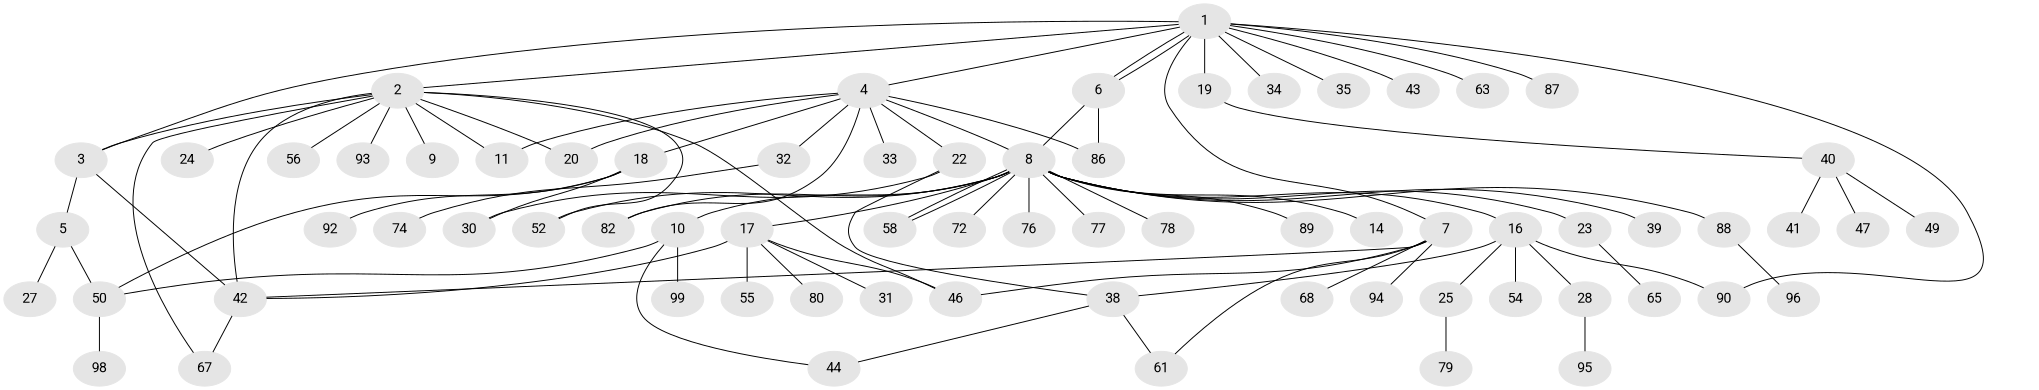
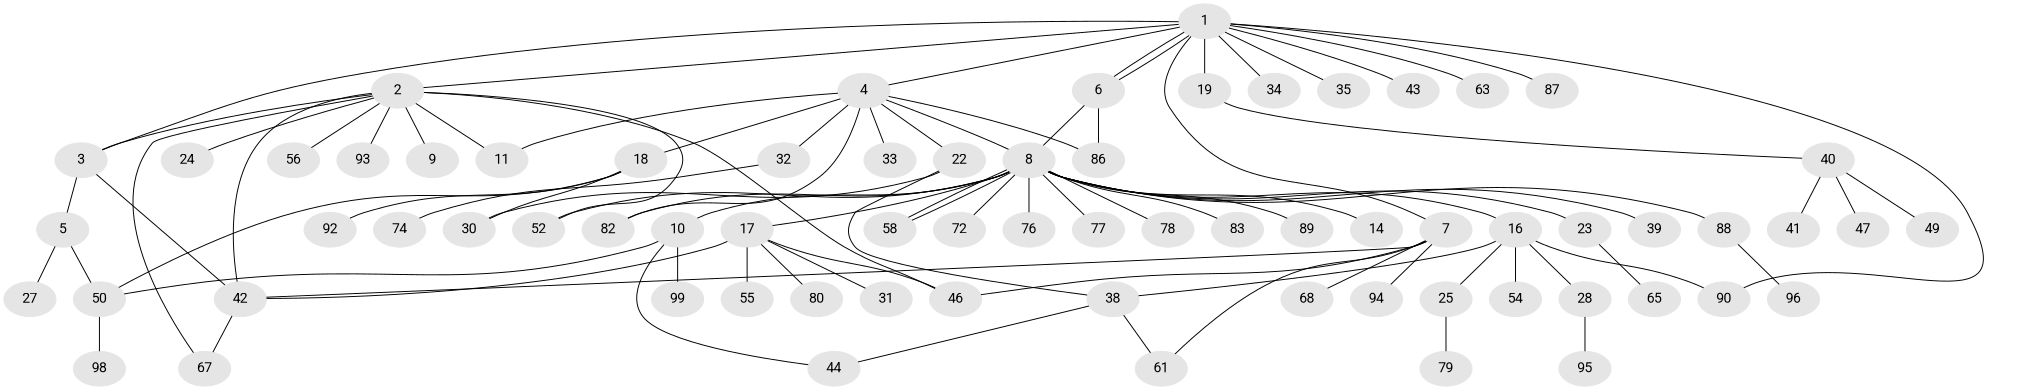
node "20": removed
node "83": added
